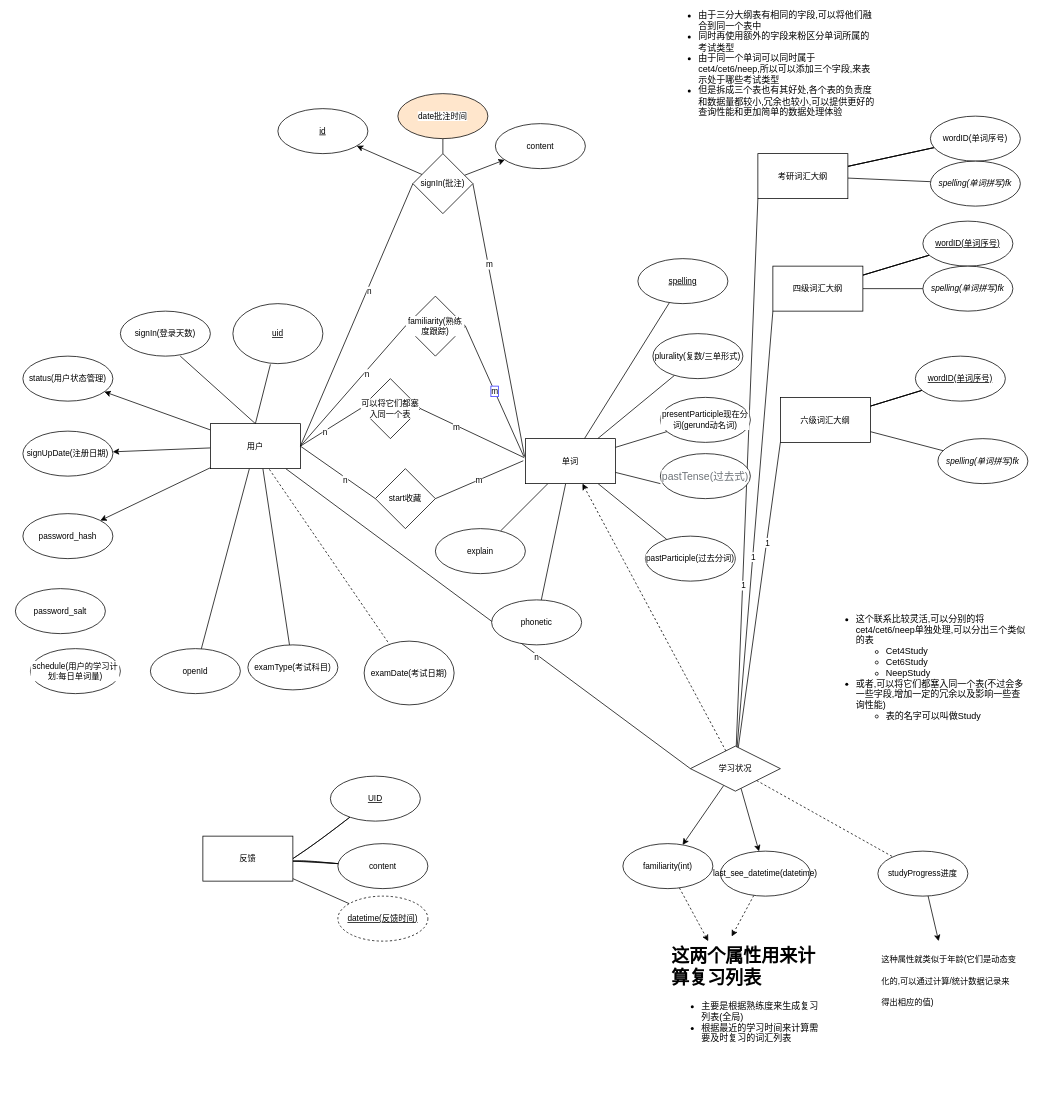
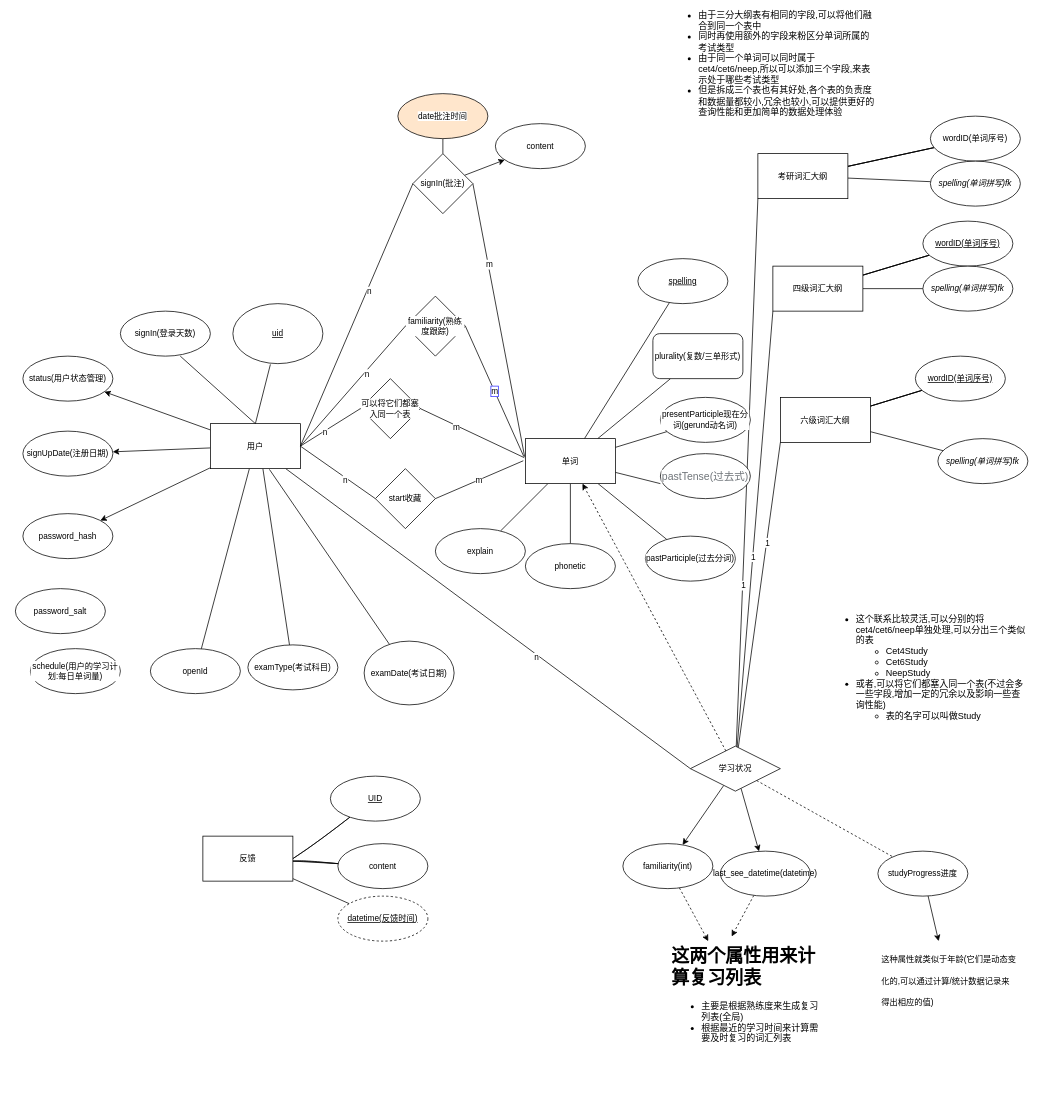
node "id": removed
edge "signIn(批注)" -> "id": removed
node "plurality(复数/三单形式)": shape ellipse -> rounded rectangle
edge "用户" -- "examDate(考试日期)": style dashed -> solid
node "phonetic": moved (537, 622) -> (570, 566)
